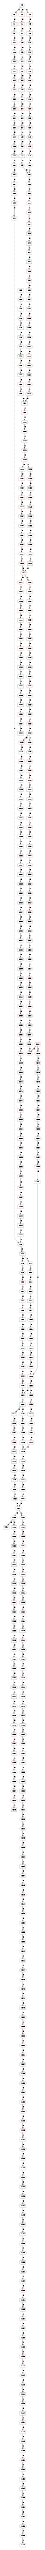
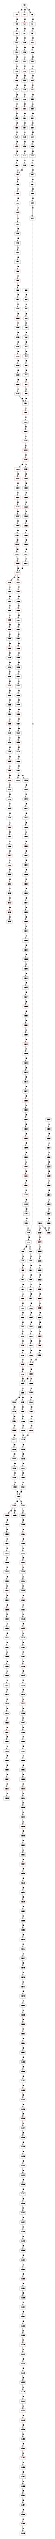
edge "S242" -> "S245": now "S241" -> "S245"
edge "S261" -> "S265": now "S257" -> "S265"
node "S324": removed
